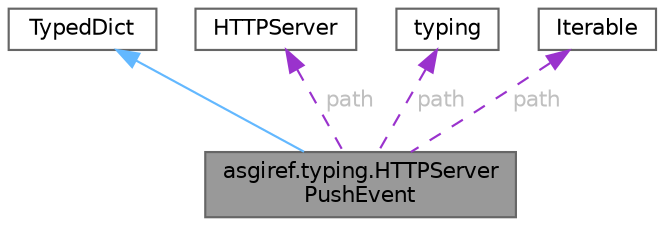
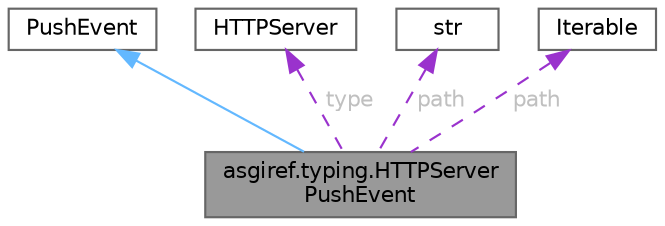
node "TypedDict": label "TypedDict" -> "PushEvent"
node "typing": label "typing" -> "str"
edge "asgiref.typing.HTTPServer PushEvent" -> "HTTPServer": label " path" -> " type"
